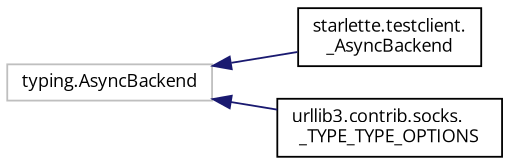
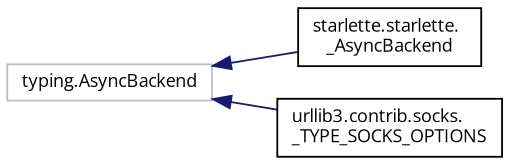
node "starlette.testclient. _AsyncBackend": label "starlette.testclient. _AsyncBackend" -> "starlette.starlette. _AsyncBackend"
node "urllib3.contrib.socks. _TYPE_TYPE_OPTIONS": label "urllib3.contrib.socks. _TYPE_TYPE_OPTIONS" -> "urllib3.contrib.socks. _TYPE_SOCKS_OPTIONS"
